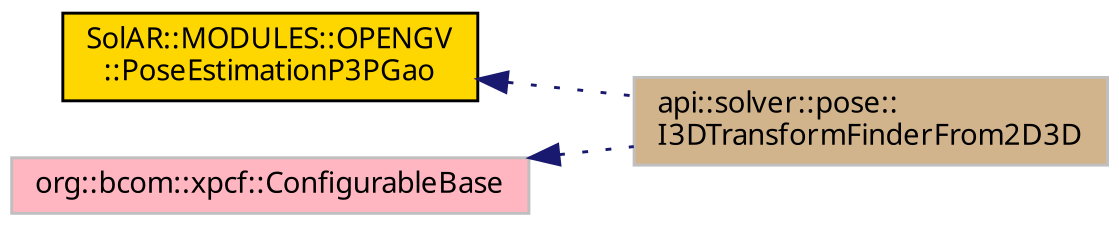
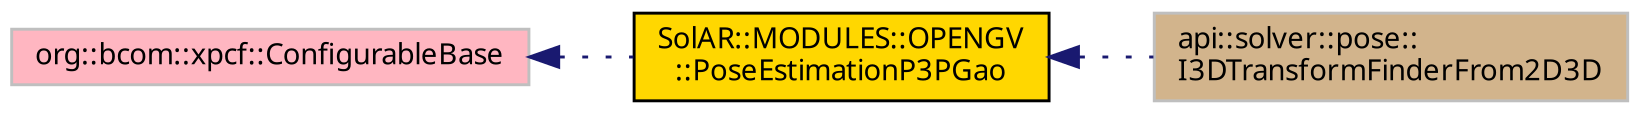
edge "api::solver::pose:: I3DTransformFinderFrom2D3D" -> "org::bcom::xpcf::ConfigurableBase": now "SolAR::MODULES::OPENGV ::PoseEstimationP3PGao" -> "org::bcom::xpcf::ConfigurableBase"
